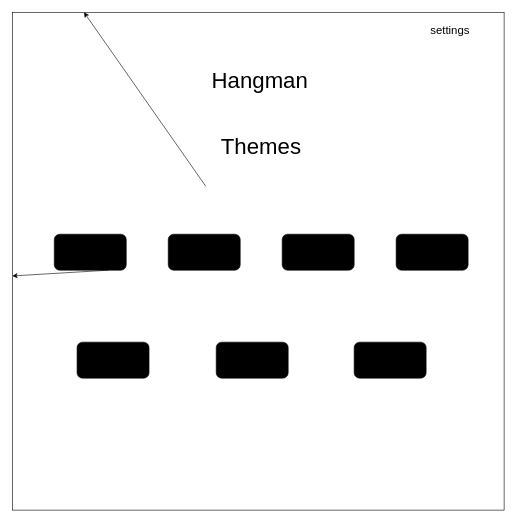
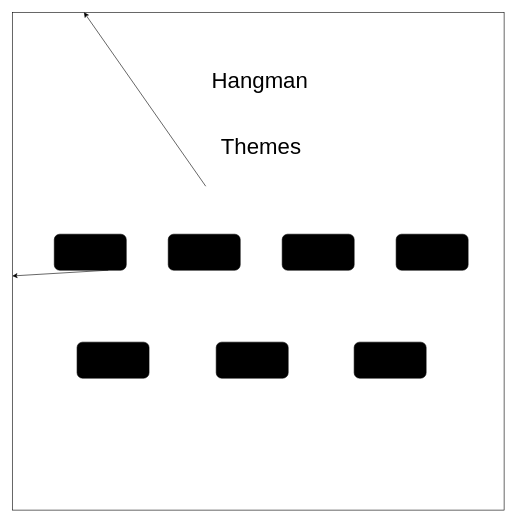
node "settings": removed
